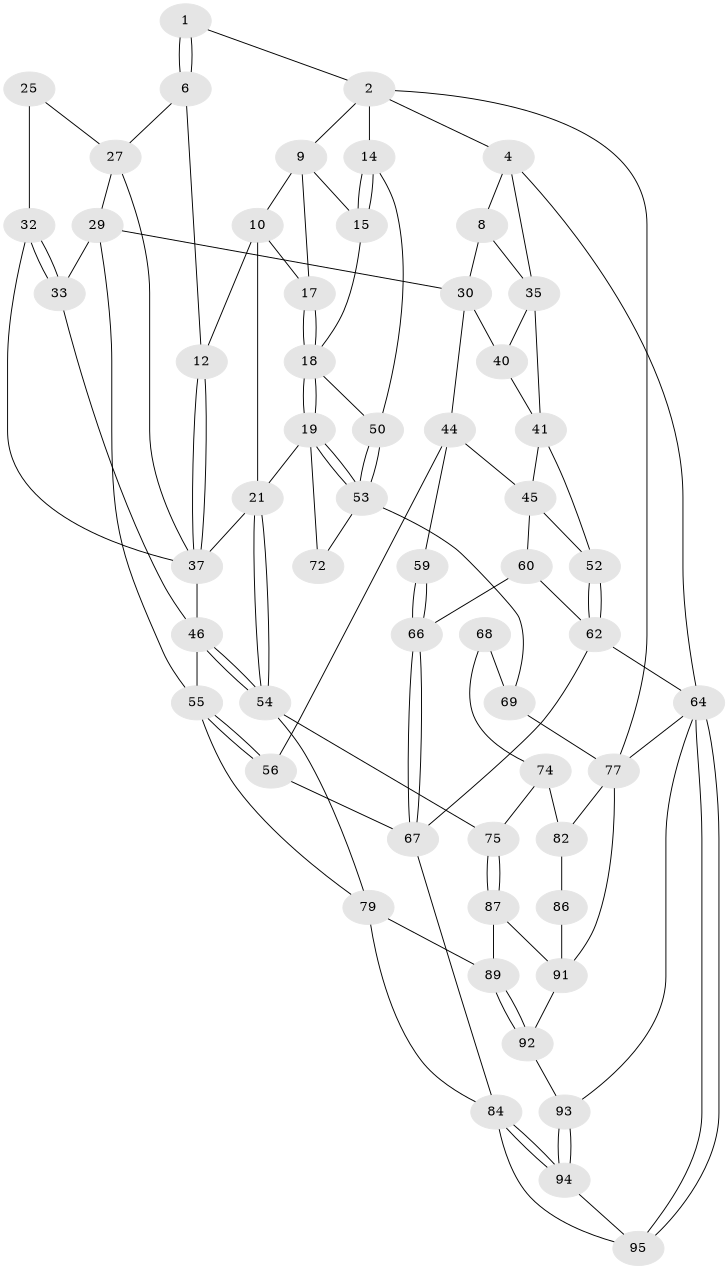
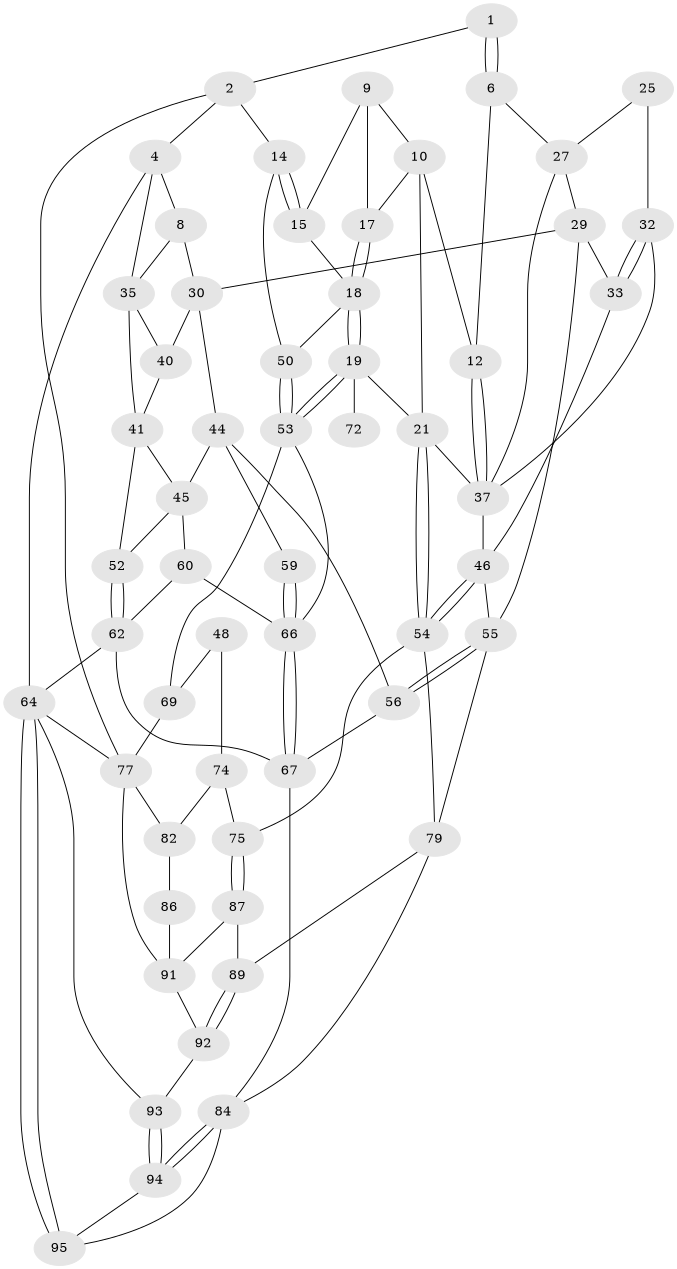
edge "2" -- "9": removed
edge "53" -- "72": now "53" -- "66"
node "68": label "68" -> "48"
